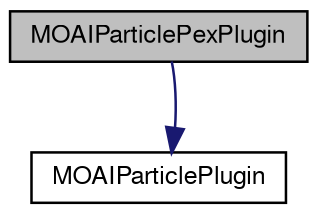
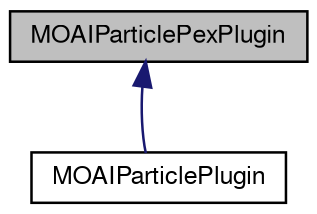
edge "MOAIParticlePexPlugin" -> "MOAIParticlePlugin": reversed
